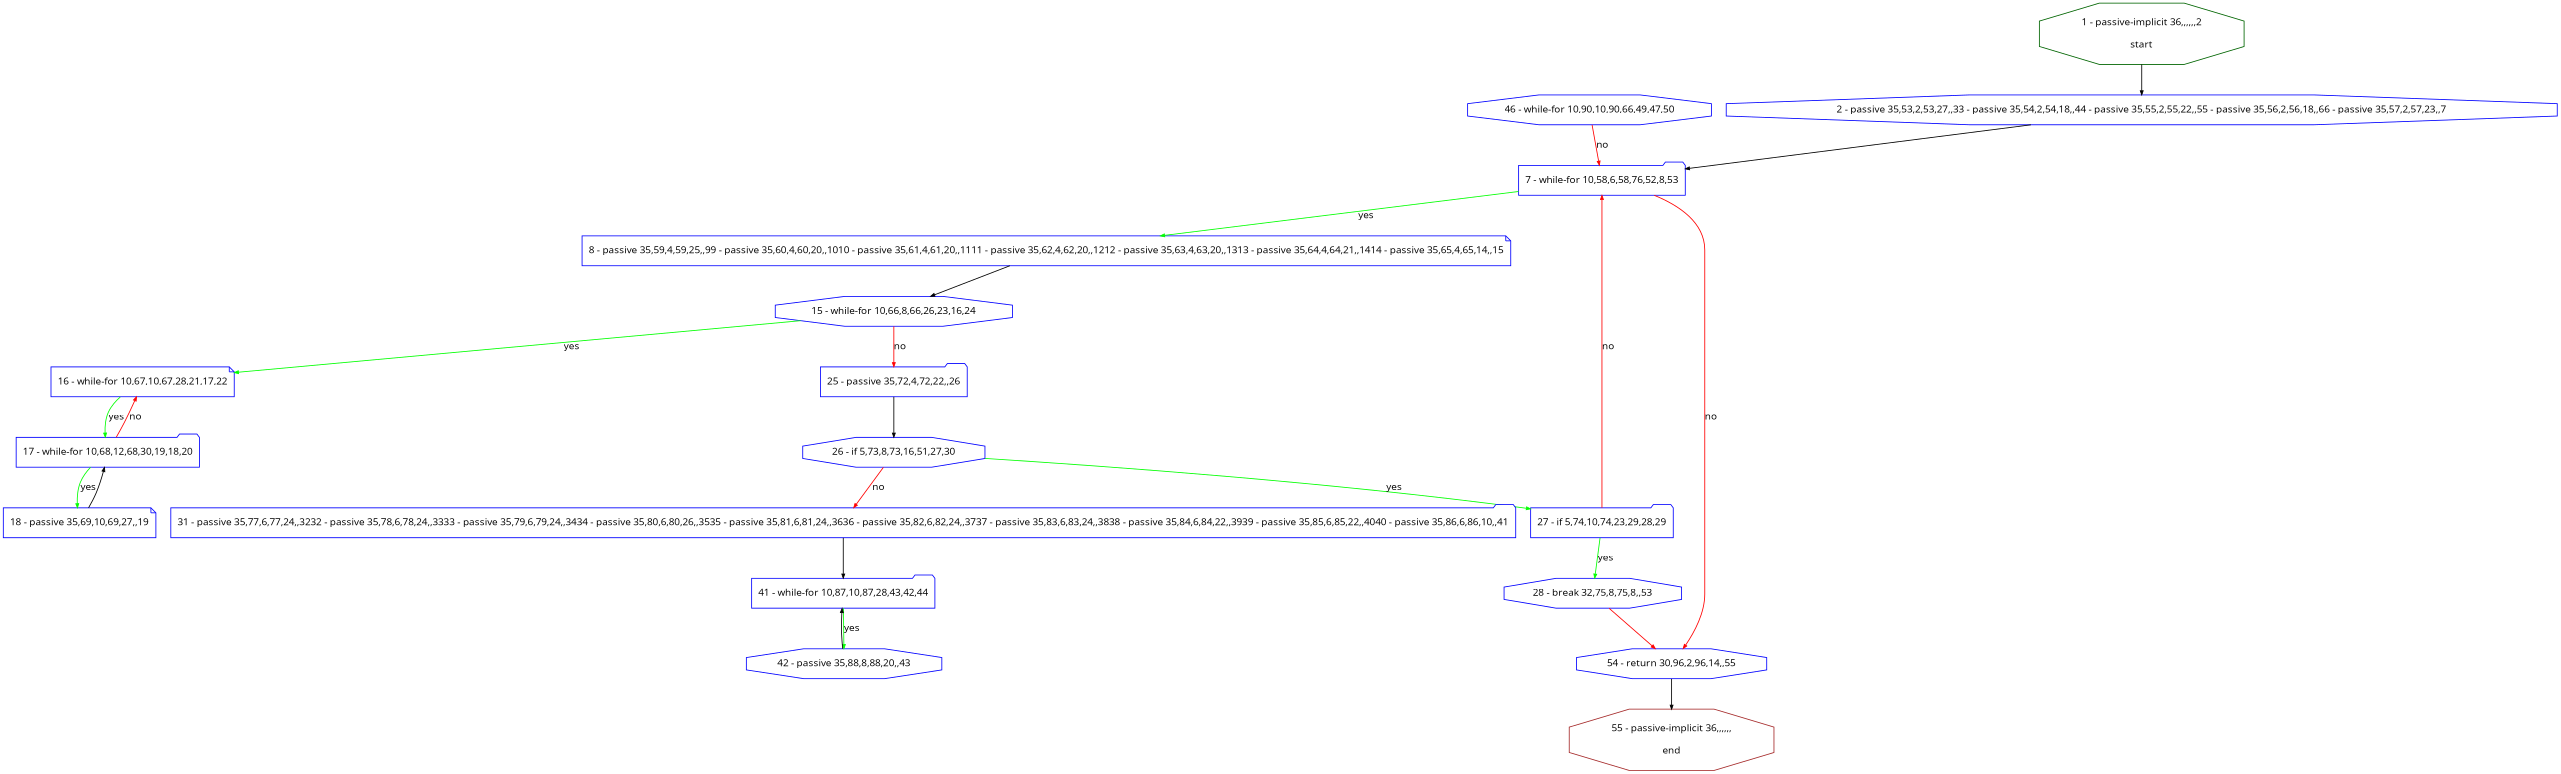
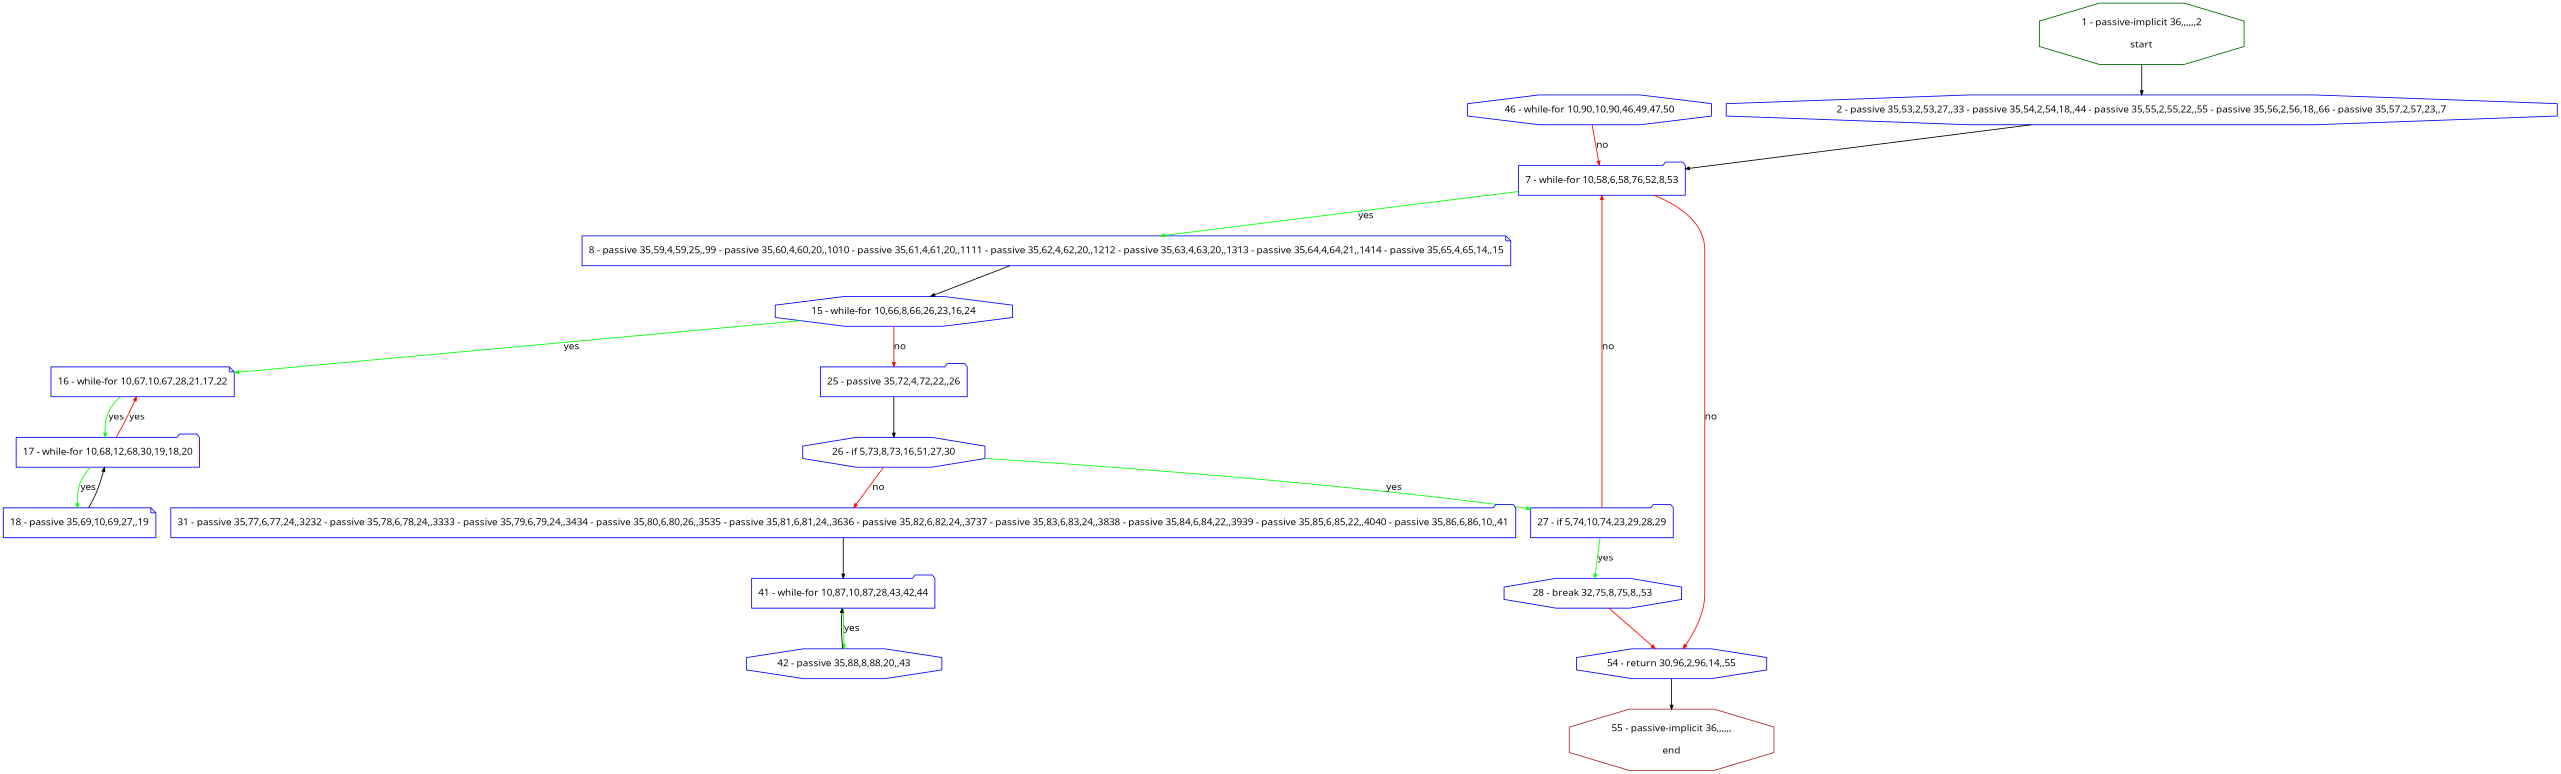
node "46 - while-for 10,90,10,90,66,49,47,50": label "46 - while-for 10,90,10,90,66,49,47,50" -> "46 - while-for 10,90,10,90,46,49,47,50"
edge "17 - while-for 10,68,12,68,30,19,18,20" -> "16 - while-for 10,67,10,67,28,21,17,22": label "no" -> "yes"
